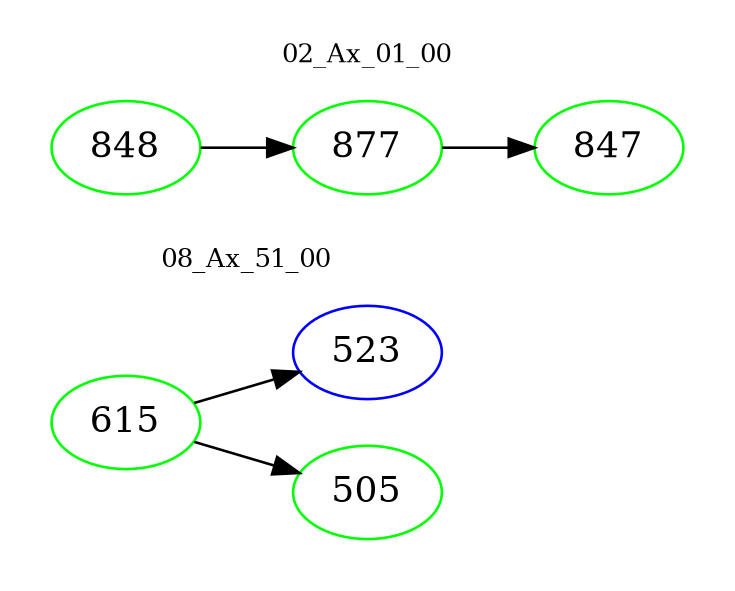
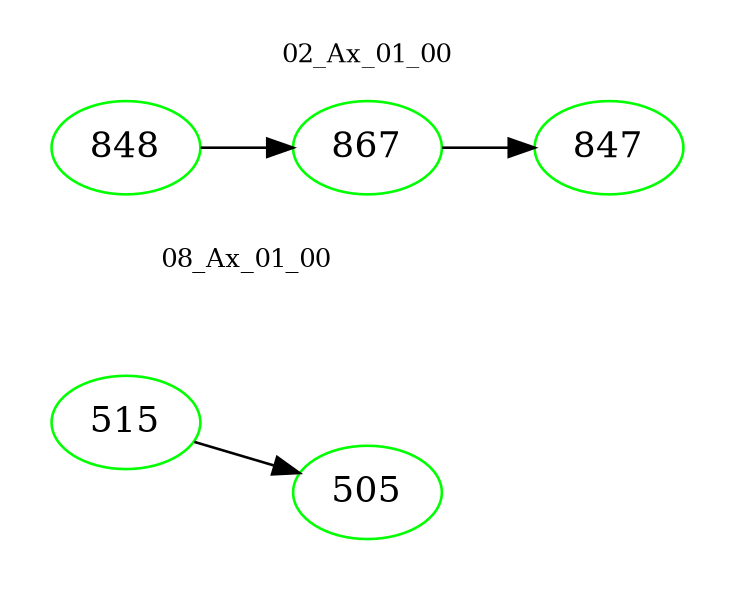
node "877": label "877" -> "867"
cluster "08_Ax_51_00": label "08_Ax_51_00" -> "08_Ax_01_00"
node "523": removed
node "615": label "615" -> "515"
